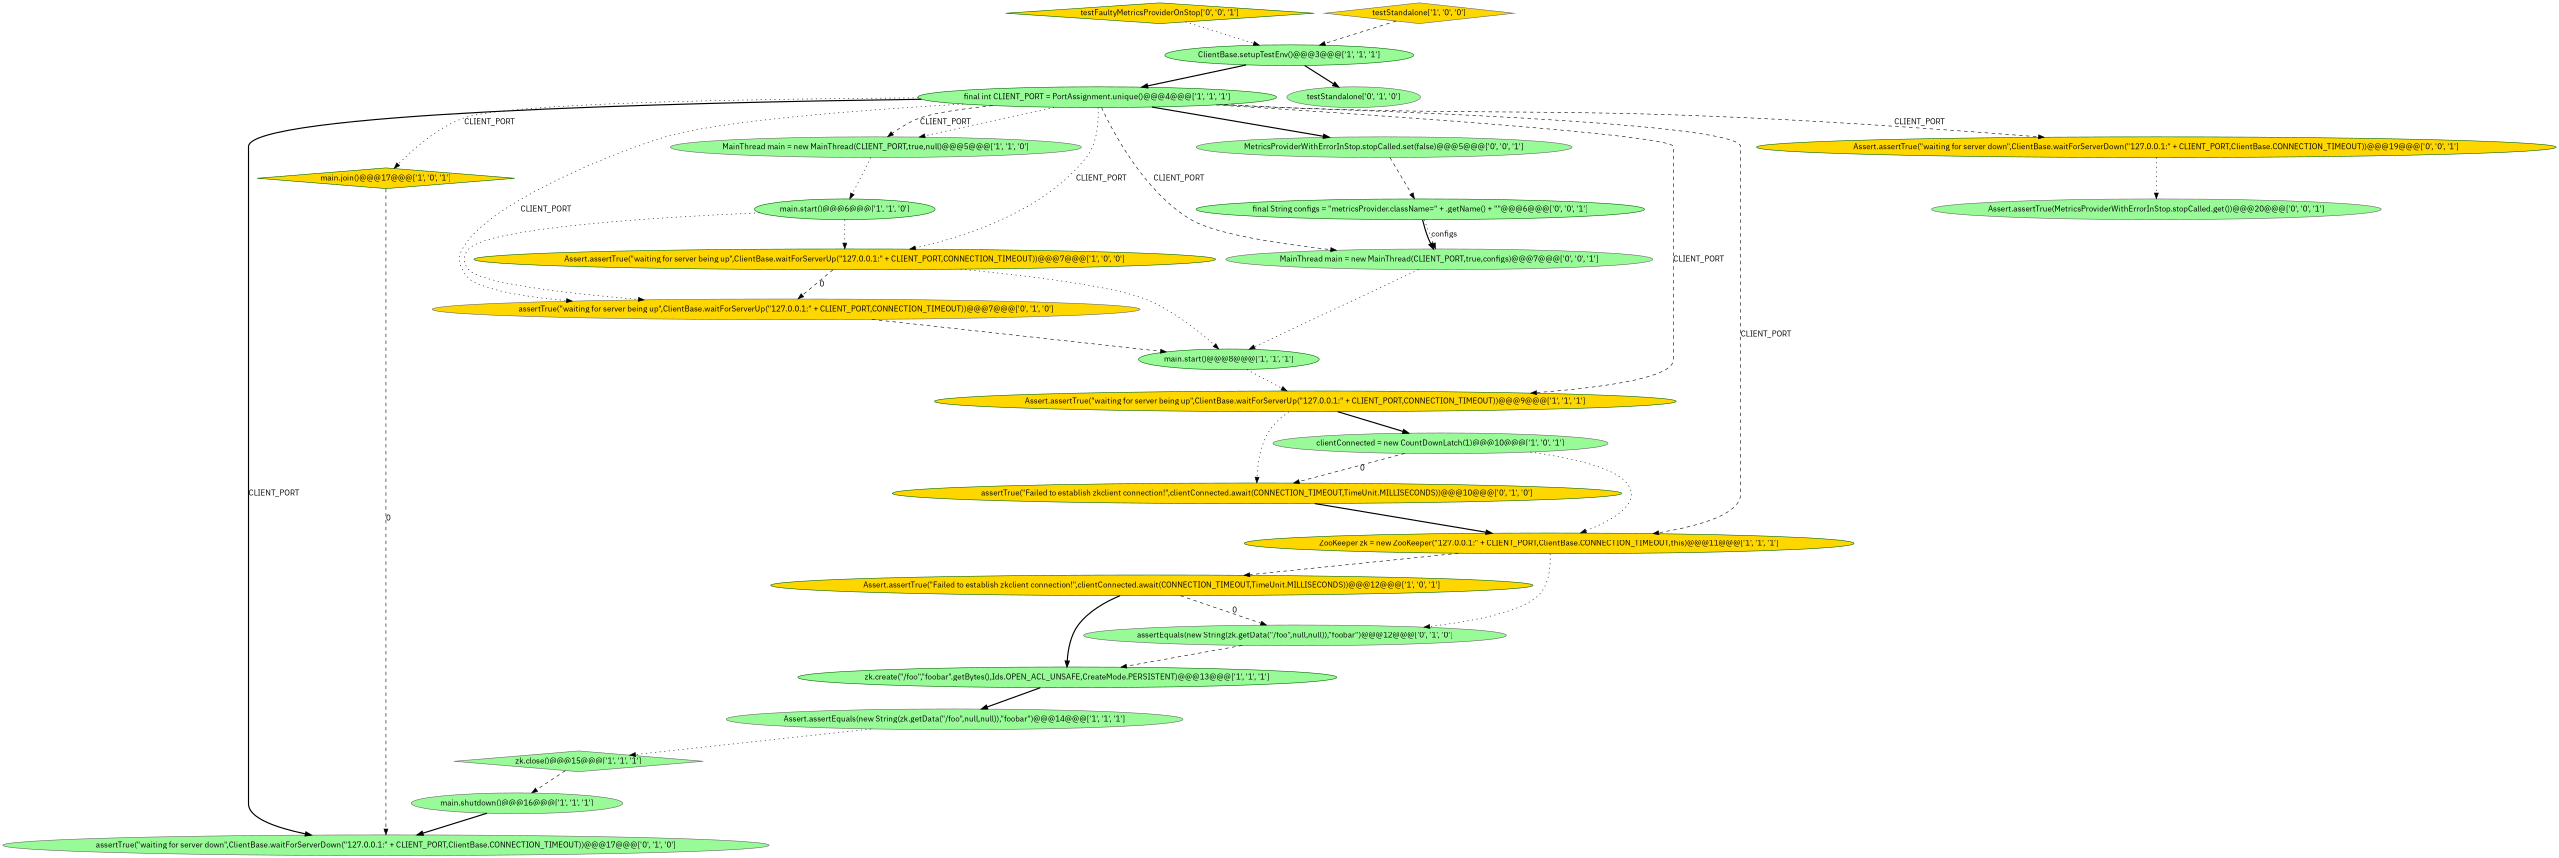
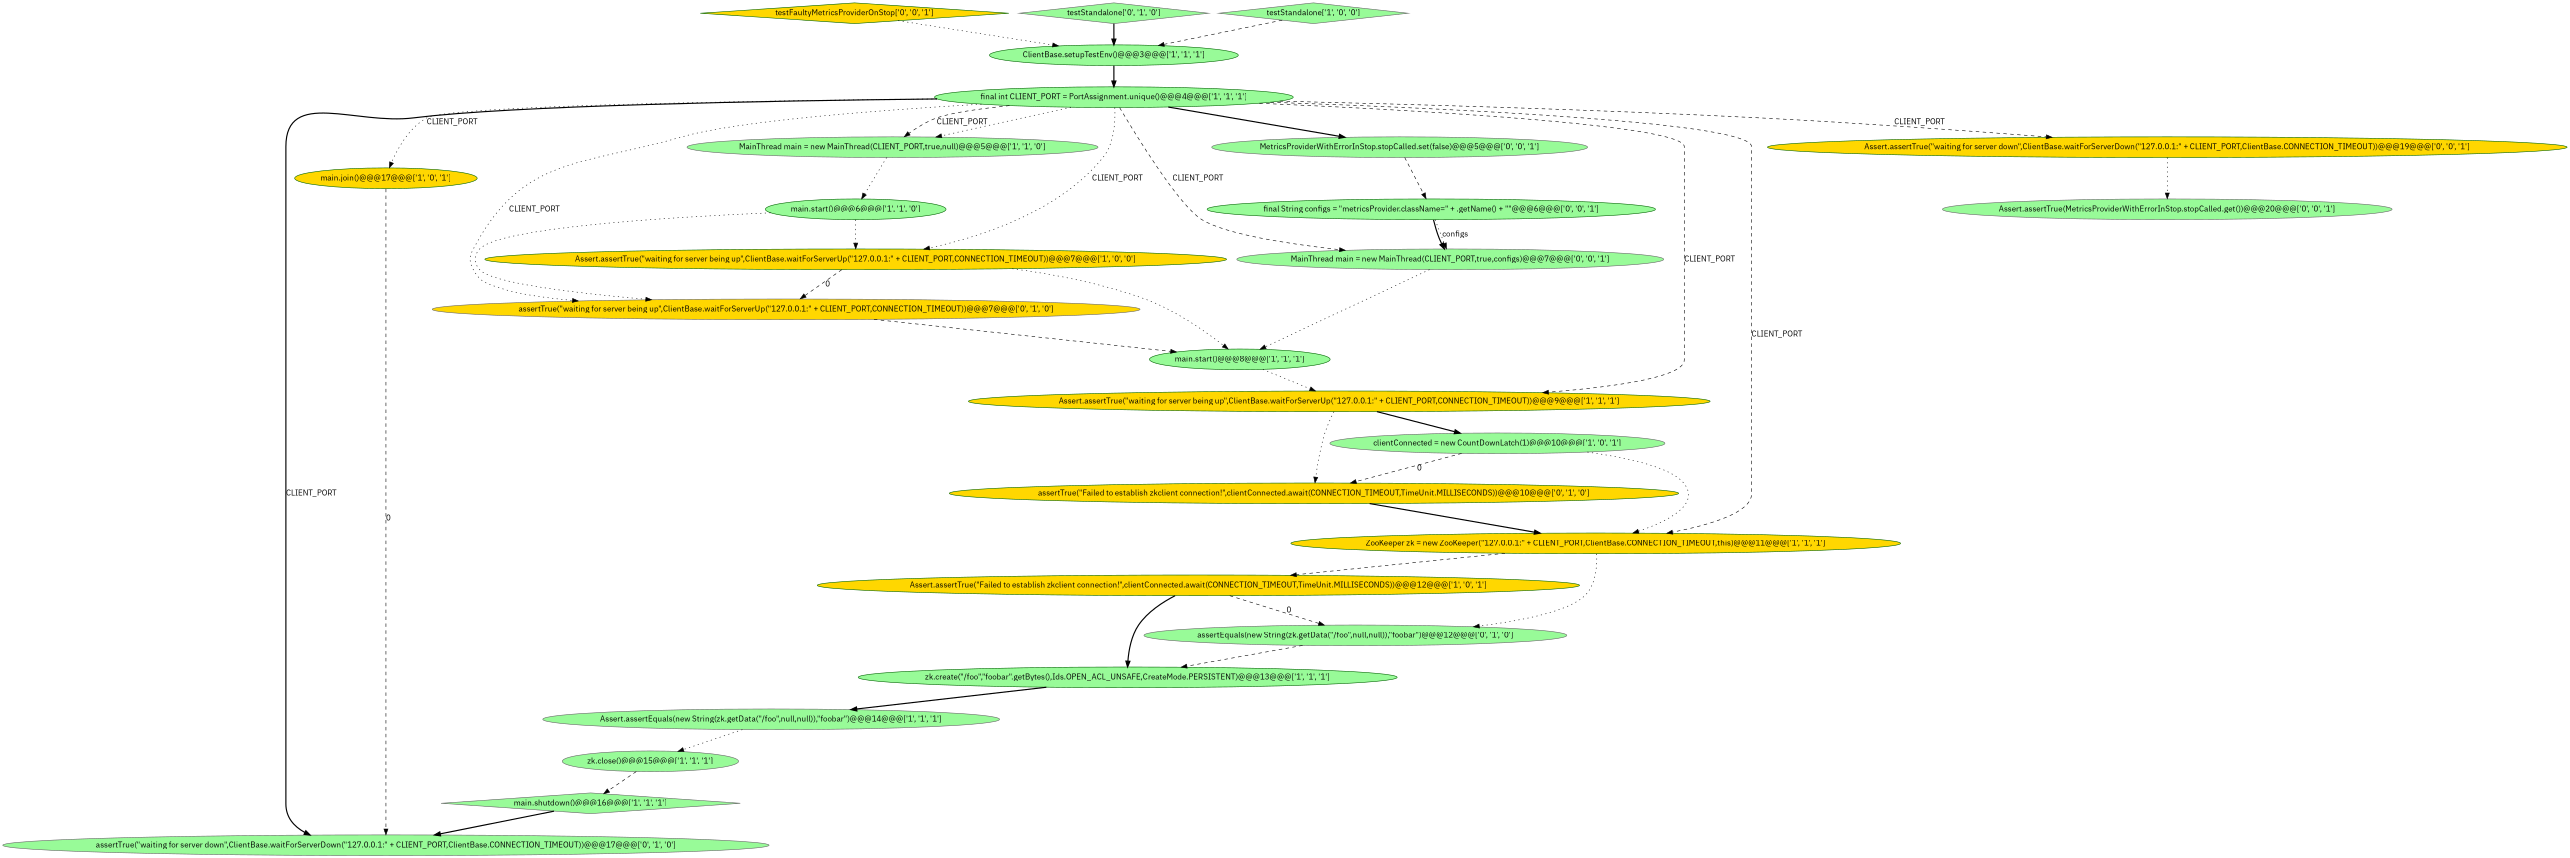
node "testStandalone['1', '0', '0']": fillcolor gold -> palegreen
edge "ClientBase.setupTestEnv()@@@3@@@['1', '1', '1']" -> "testStandalone['0', '1', '0']": reversed
node "testStandalone['0', '1', '0']": shape ellipse -> diamond
node "main.join()@@@17@@@['1', '0', '1']": shape diamond -> ellipse
node "zk.close()@@@15@@@['1', '1', '1']": shape diamond -> ellipse
node "main.shutdown()@@@16@@@['1', '1', '1']": shape ellipse -> diamond
